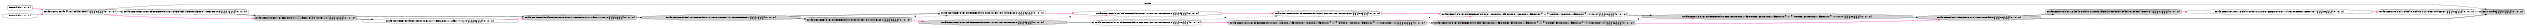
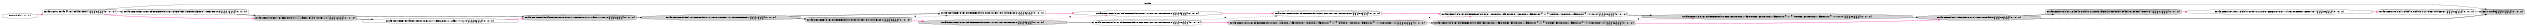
node "getConfig['1', '0', '0']": removed
